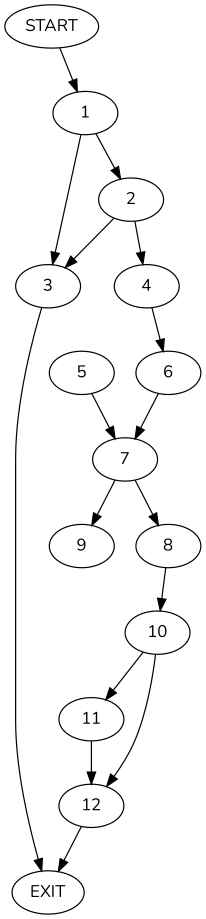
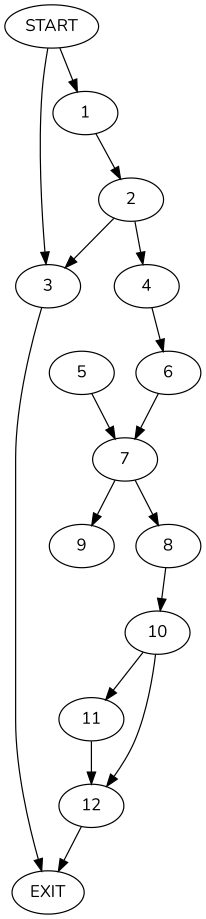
edge "1" -> "3": now "START" -> "3"
